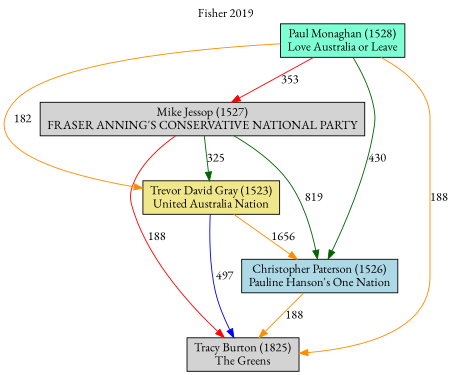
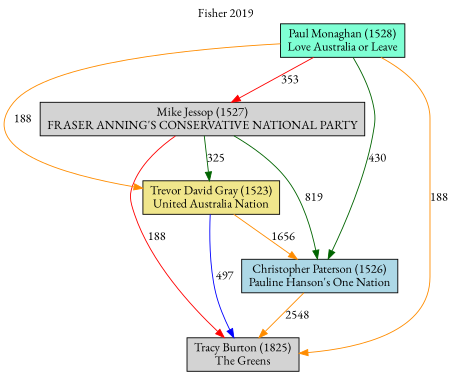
edge "Paul Monaghan (1528) Love Australia or Leave" -> "Trevor David Gray (1523) United Australia Nation": label "182" -> "188"
edge "Christopher Paterson (1526) Pauline Hanson's One Nation" -> "Tracy Burton (1825) The Greens": label "188" -> "2548"
